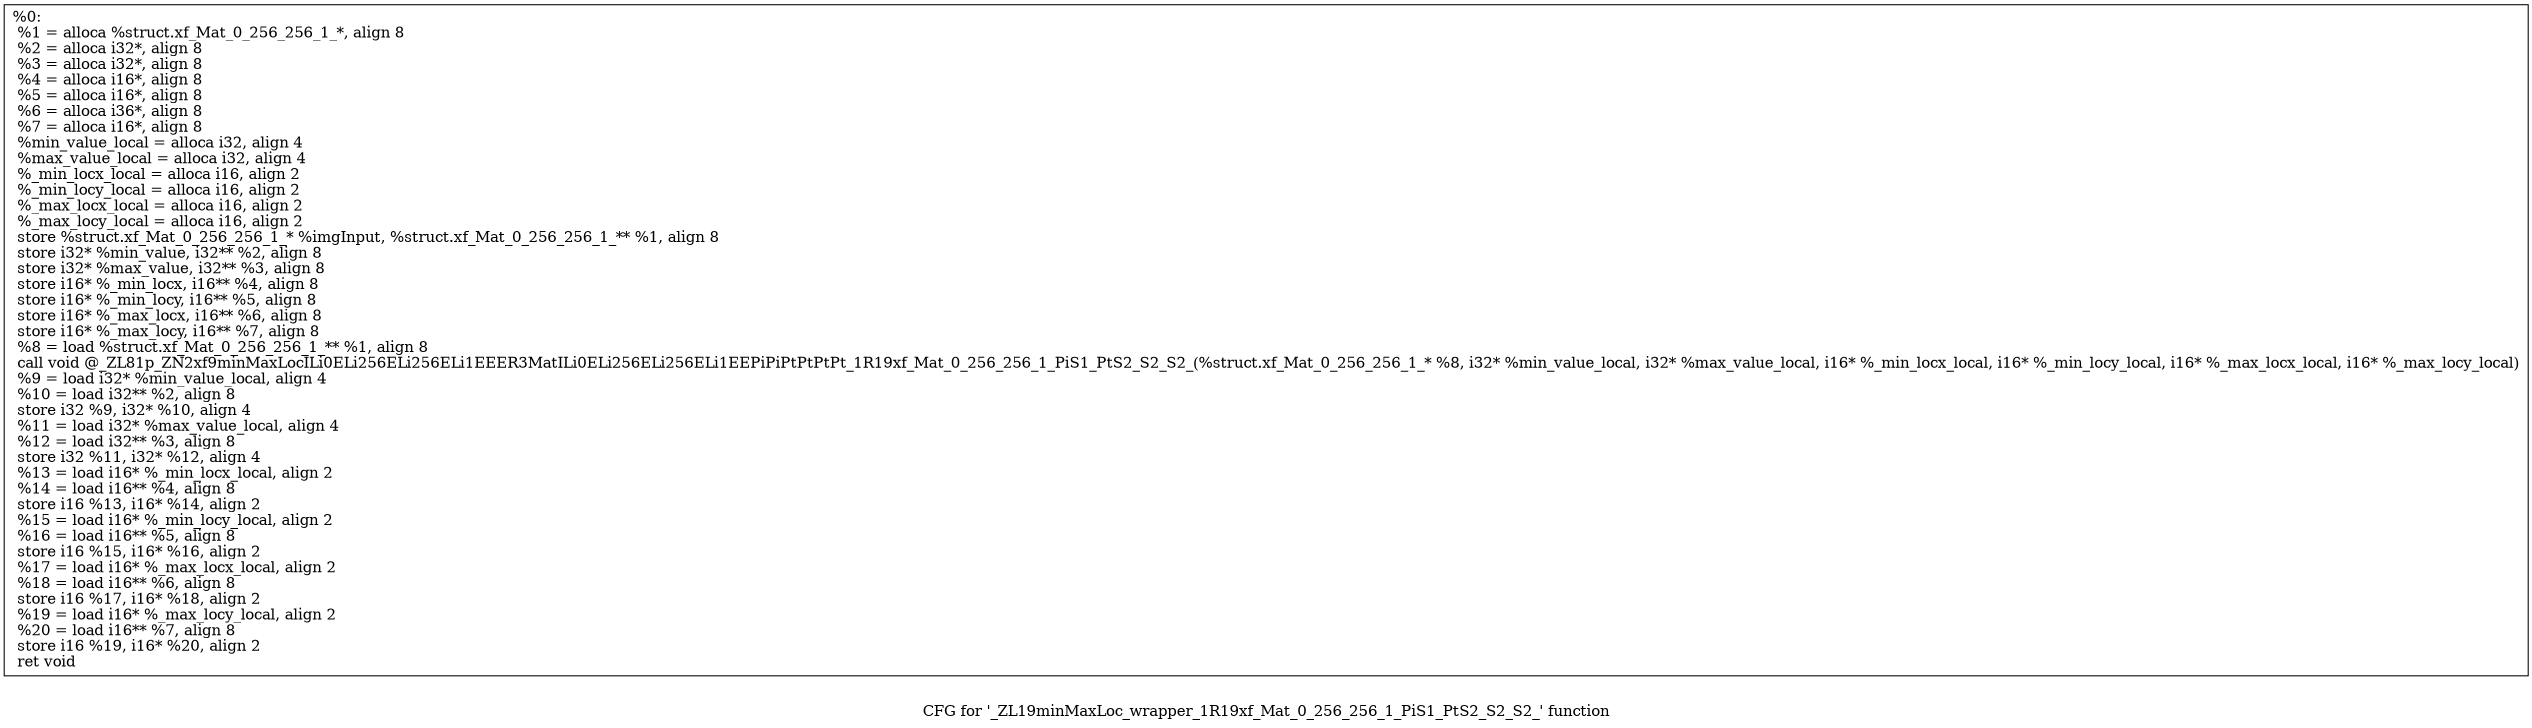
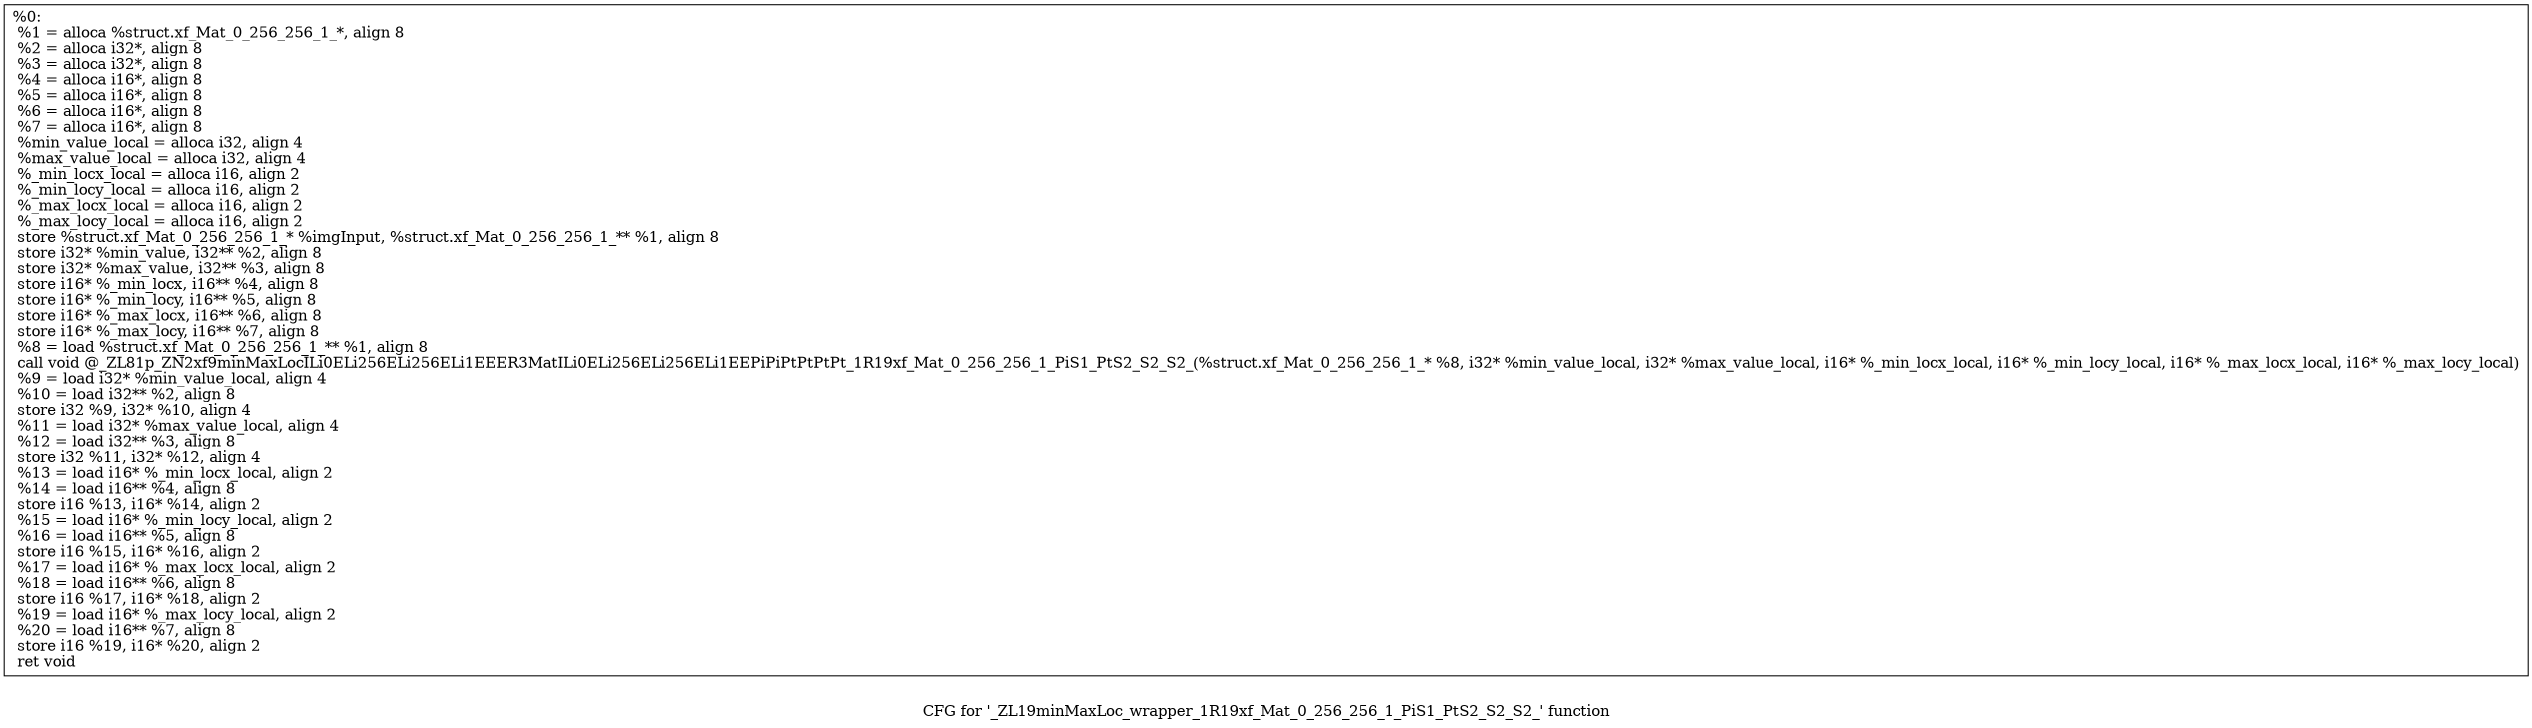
node "%0:": text "%6 = alloca i36*, align 8" -> "%6 = alloca i16*, align 8"
